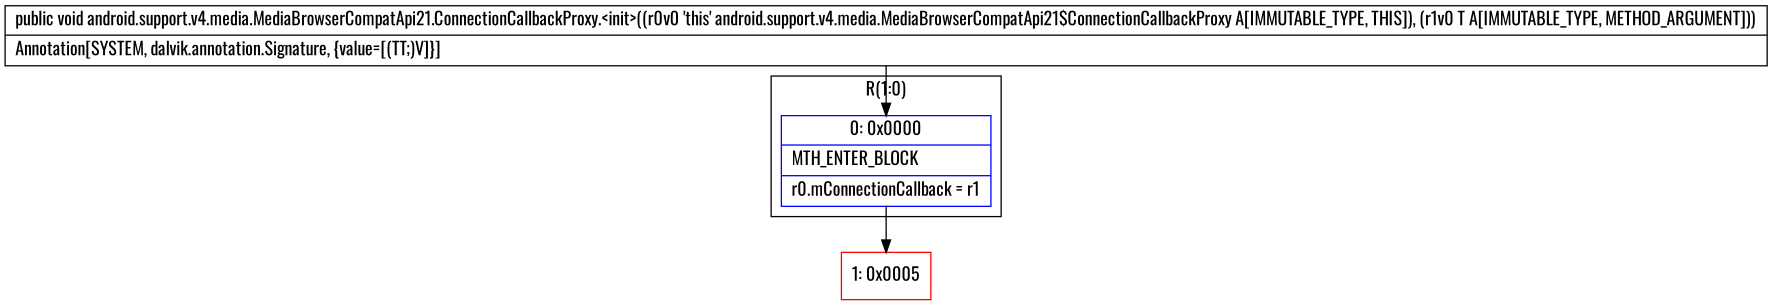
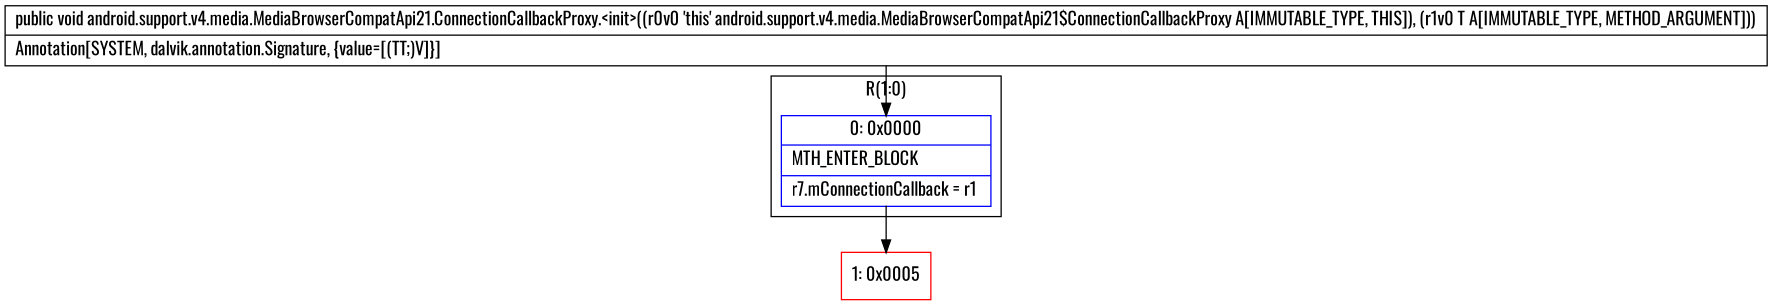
node "0: 0x0000": text "r0.mConnectionCallback = r1" -> "r7.mConnectionCallback = r1"
